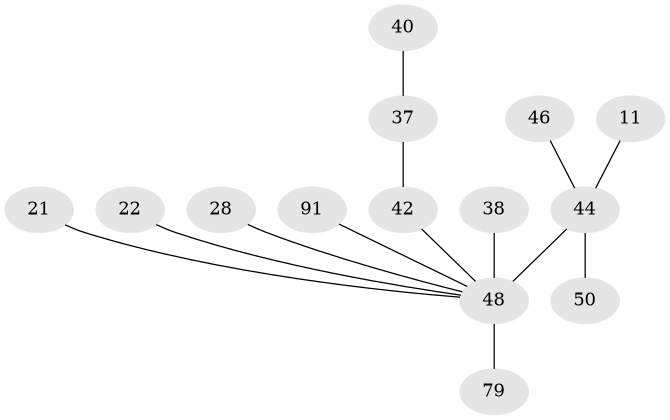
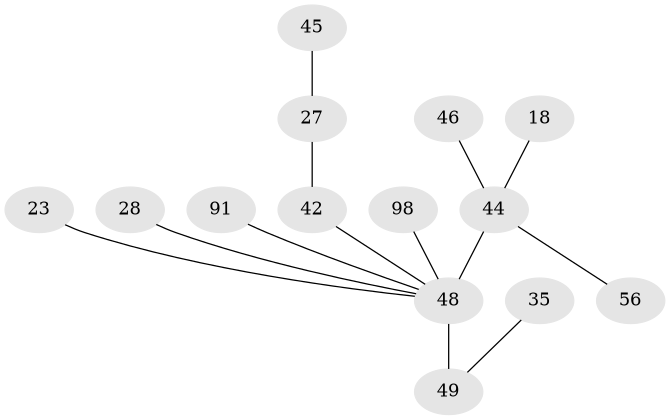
node "40": label "40" -> "45"
node "37": label "37" -> "27"
node "11": label "11" -> "18"
node "21": label "21" -> "23"
node "22": removed
node "38": label "38" -> "98"
node "35": added
node "50": label "50" -> "56"
node "79": label "79" -> "49"
